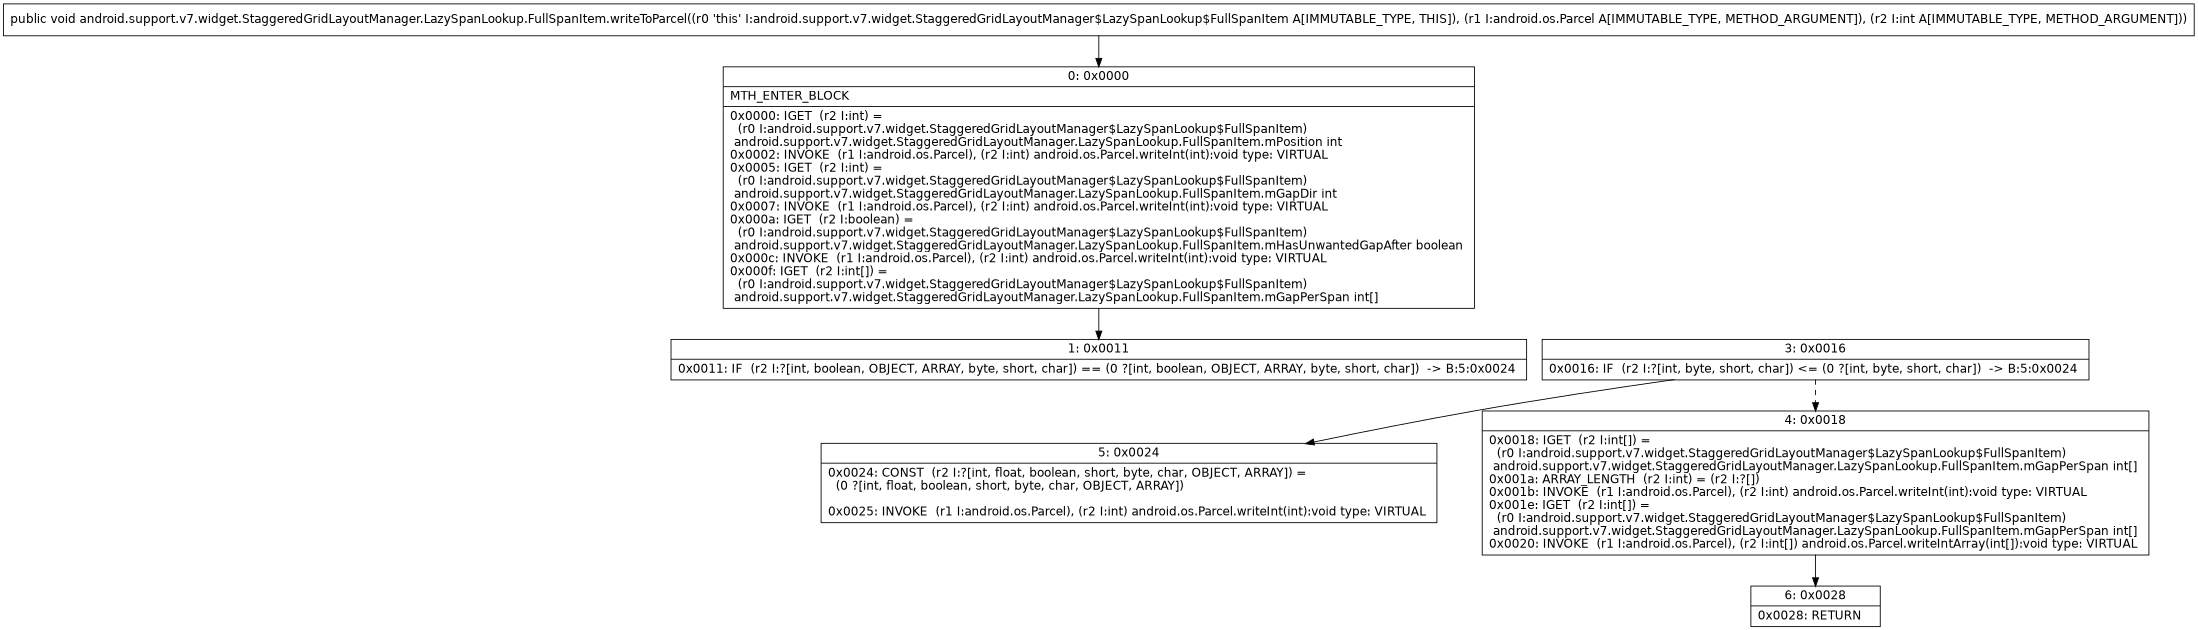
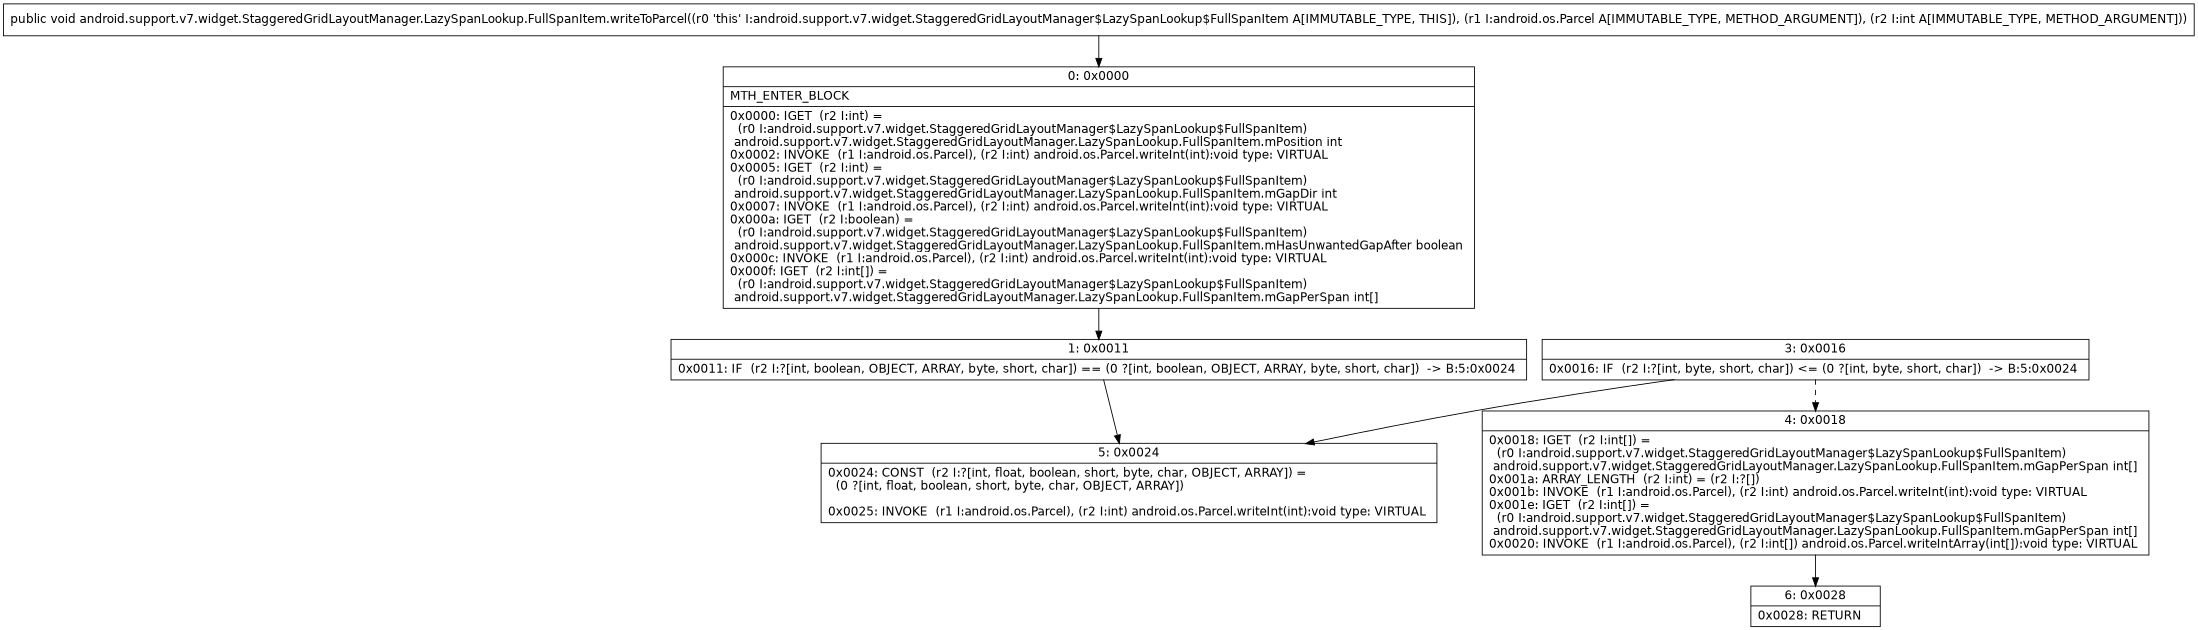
edge "1: 0x0011" -> "5: 0x0024": added
